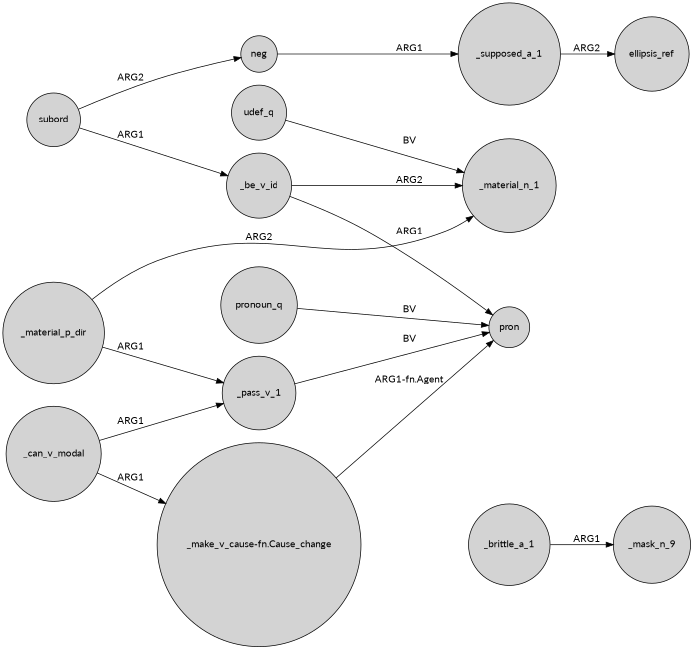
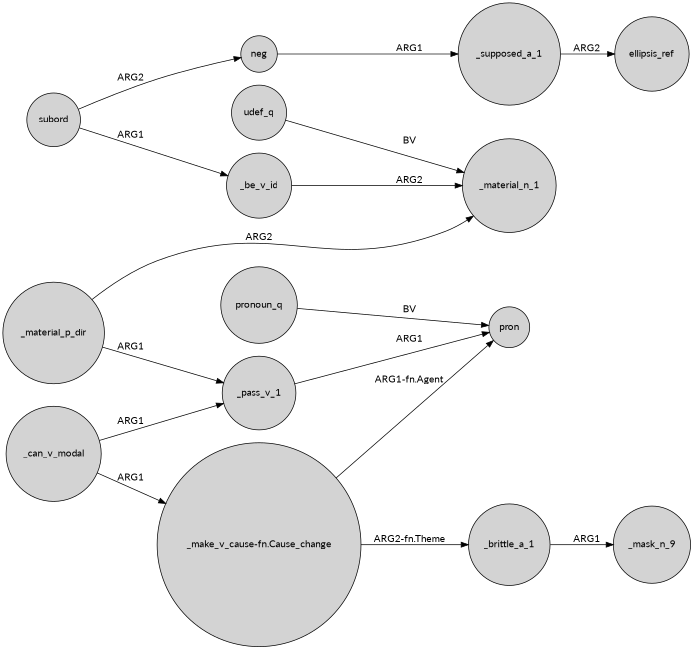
edge "_be_v_id" -> "pron": removed, label "ARG1"
edge "_pass_v_1" -> "pron": label "BV" -> "ARG1"
edge "_make_v_cause-fn.Cause_change" -> "_brittle_a_1": added, label "ARG2-fn.Theme"
